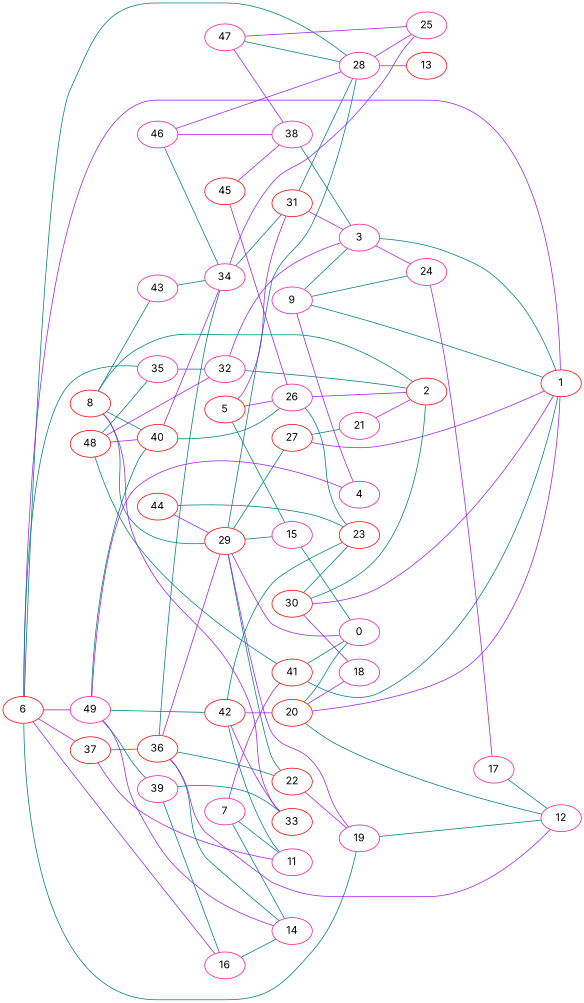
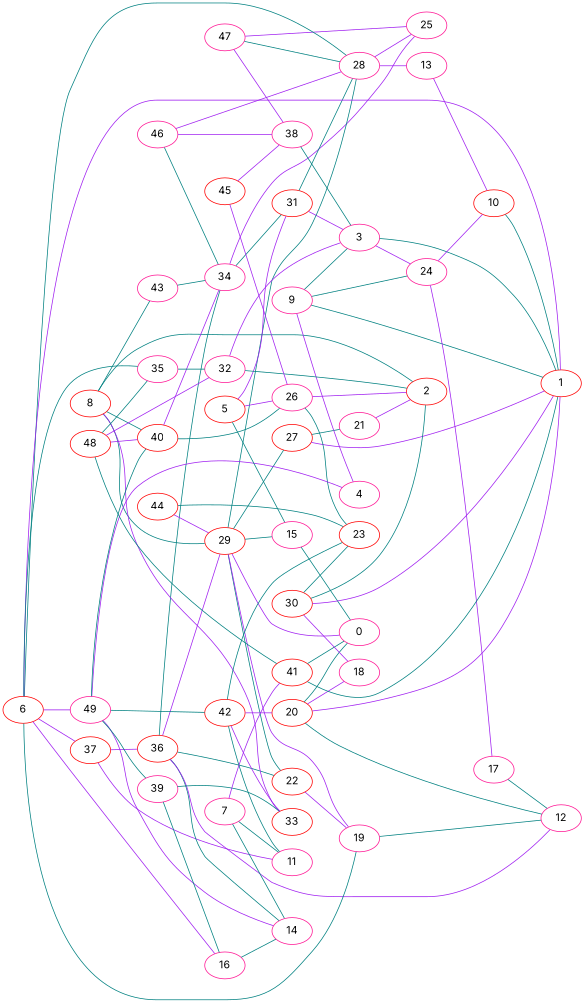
node "13": color red -> deeppink
node "10": added
